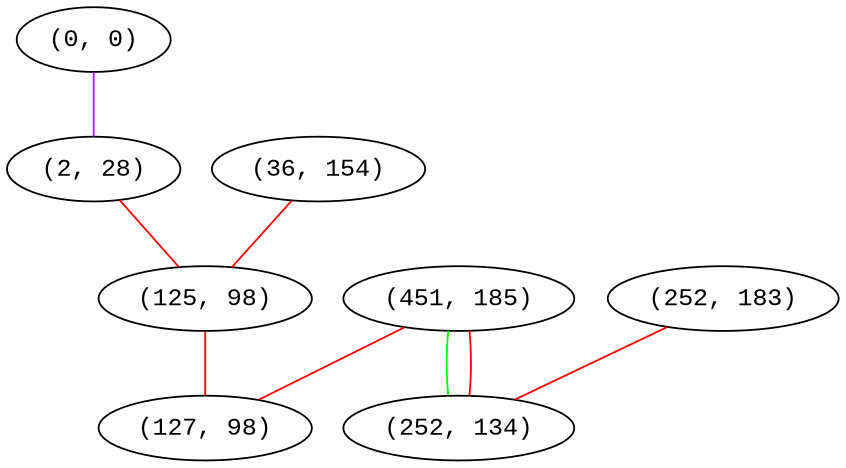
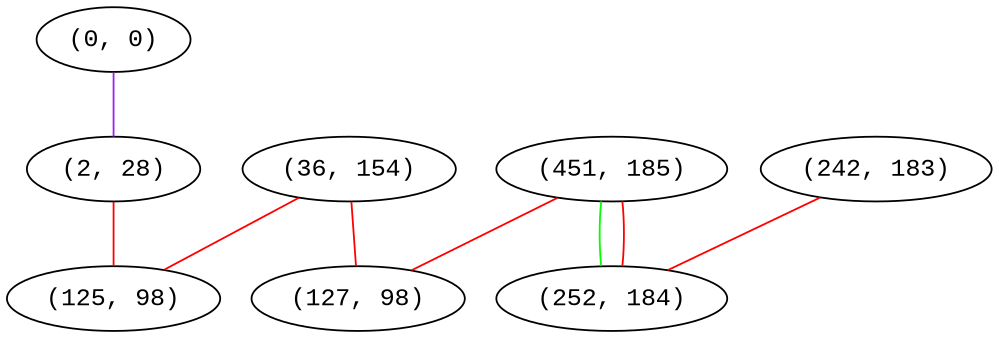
node "(252, 183)": label "(252, 183)" -> "(242, 183)"
edge "(125, 98)" -- "(127, 98)": now "(36, 154)" -- "(127, 98)"
node "(252, 134)": label "(252, 134)" -> "(252, 184)"
